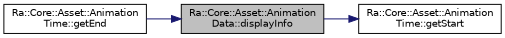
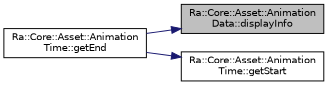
edge "Ra::Core::Asset::Animation Data::displayInfo" -> "Ra::Core::Asset::Animation Time::getStart": now "Ra::Core::Asset::Animation Time::getEnd" -> "Ra::Core::Asset::Animation Time::getStart"
